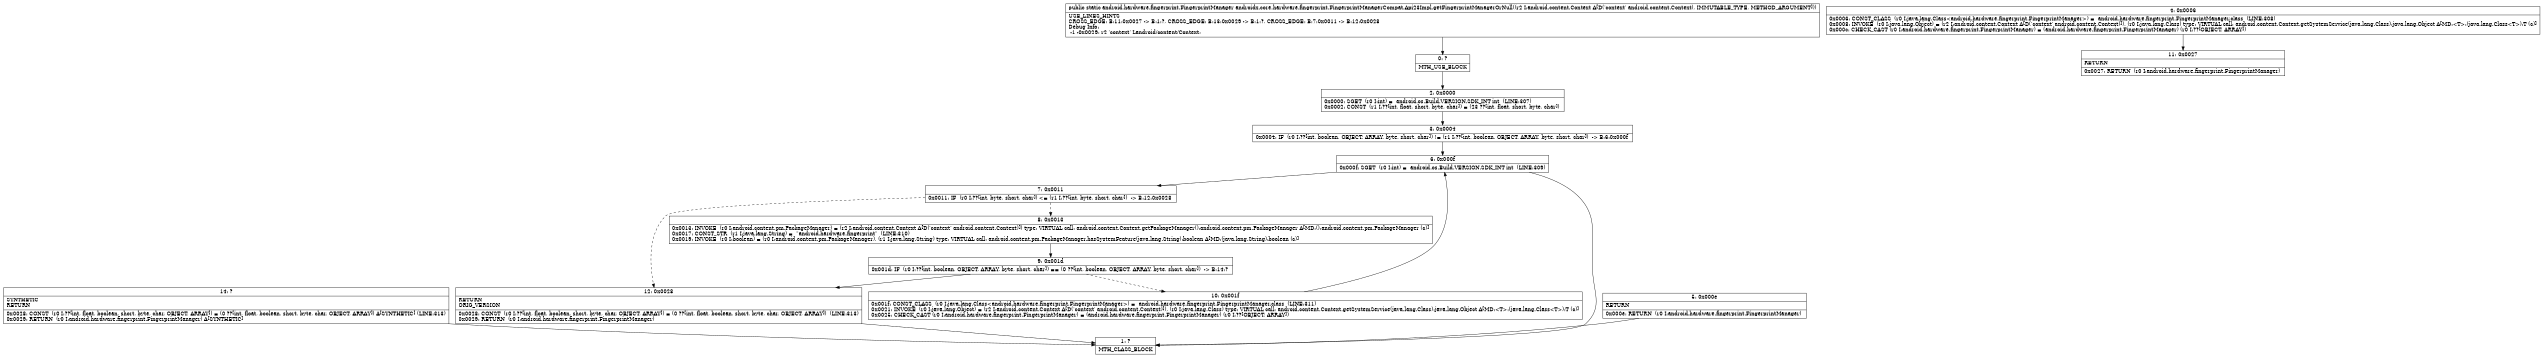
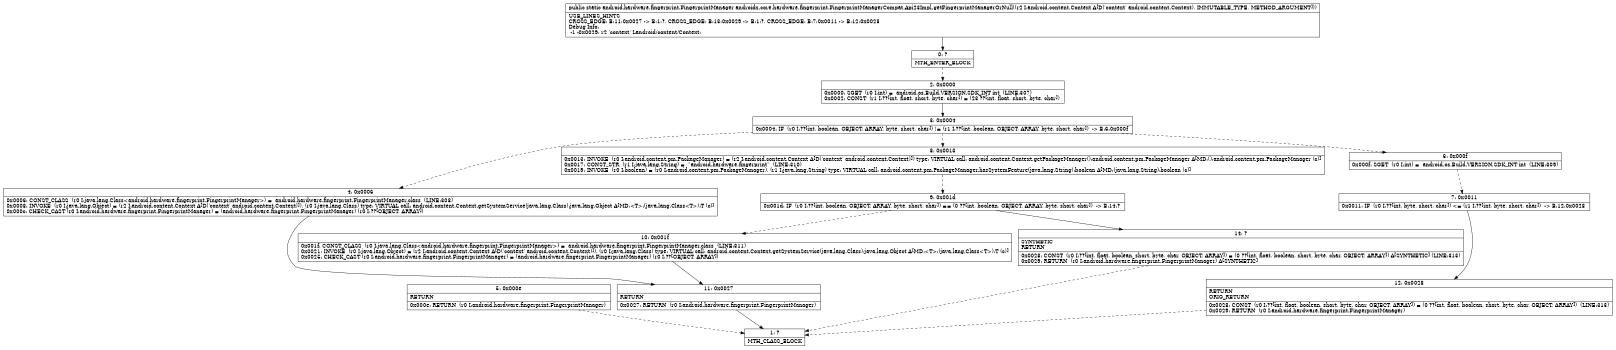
node "0: ?": text "MTH_USE_BLOCK" -> "MTH_ENTER_BLOCK"
edge "0: ?" -> "2: 0x0000": style solid -> dashed
edge "3: 0x0004" -> "4: 0x0006": added
edge "3: 0x0004" -> "6: 0x000f": style solid -> dashed
edge "6: 0x000f" -> "7: 0x0011": style solid -> dashed
edge "7: 0x0011" -> "12: 0x0028": style dashed -> solid
edge "7: 0x0011" -> "8: 0x0013": now "3: 0x0004" -> "8: 0x0013"
edge "8: 0x0013" -> "9: 0x001d": style solid -> dashed
edge "10: 0x001f" -> "6: 0x000f": now "10: 0x001f" -> "11: 0x0027"
edge "9: 0x001d" -> "12: 0x0028": now "9: 0x001d" -> "14: ?"
node "12: 0x0028": text "ORIG_VERSION" -> "ORIG_RETURN"
edge "12: 0x0028" -> "1: ?": style solid -> dashed
edge "5: 0x000e" -> "1: ?": style solid -> dashed
edge "6: 0x000f" -> "1: ?": now "11: 0x0027" -> "1: ?"
edge "14: ?" -> "1: ?": style solid -> dashed
